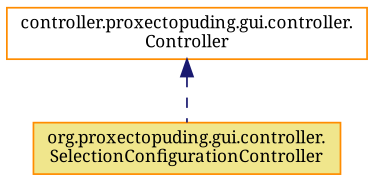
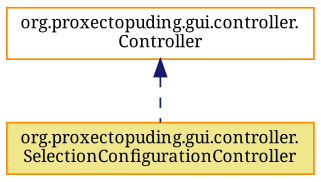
node "controller.proxectopuding.gui.controller. Controller": label "controller.proxectopuding.gui.controller. Controller" -> "org.proxectopuding.gui.controller. Controller"
